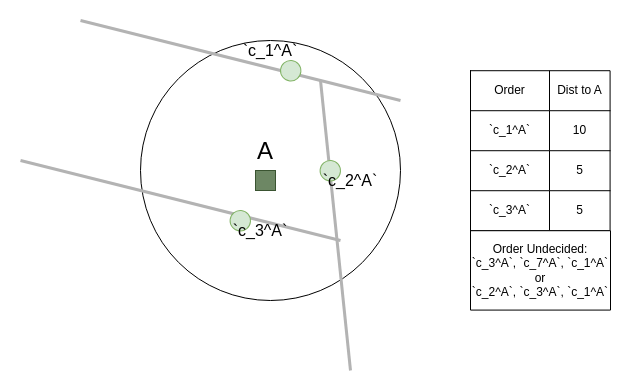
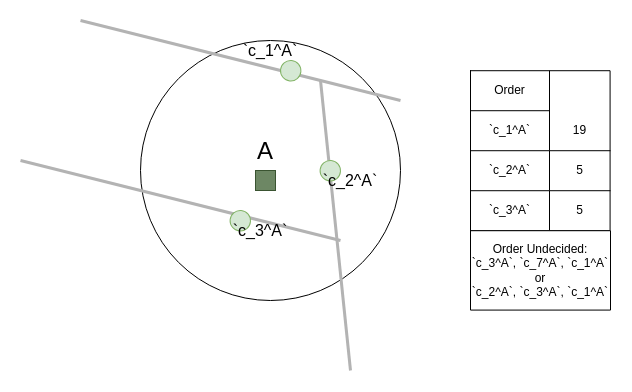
node "Dist to A": removed
node "10": label "10" -> "19"
